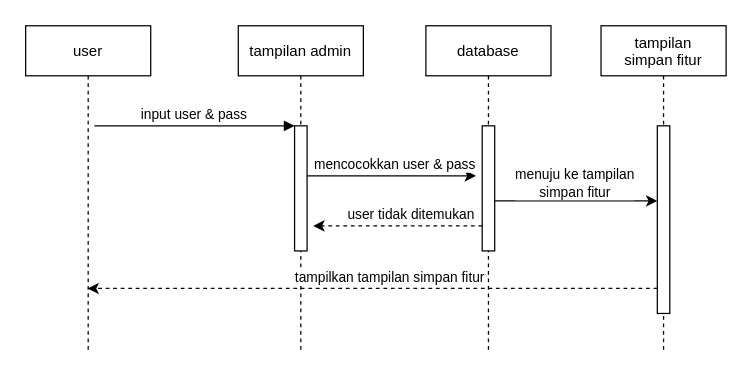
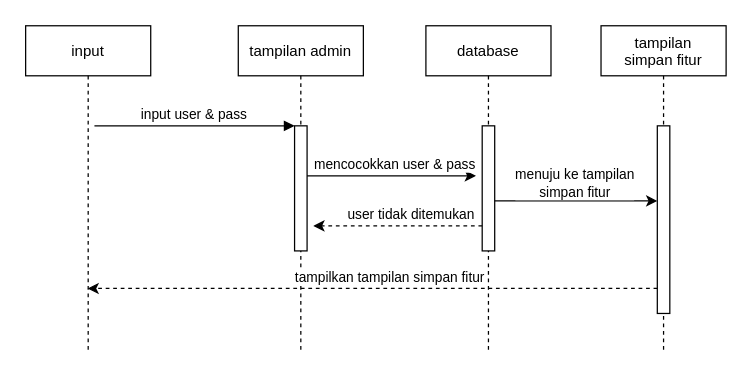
node "user": label "user" -> "input"
